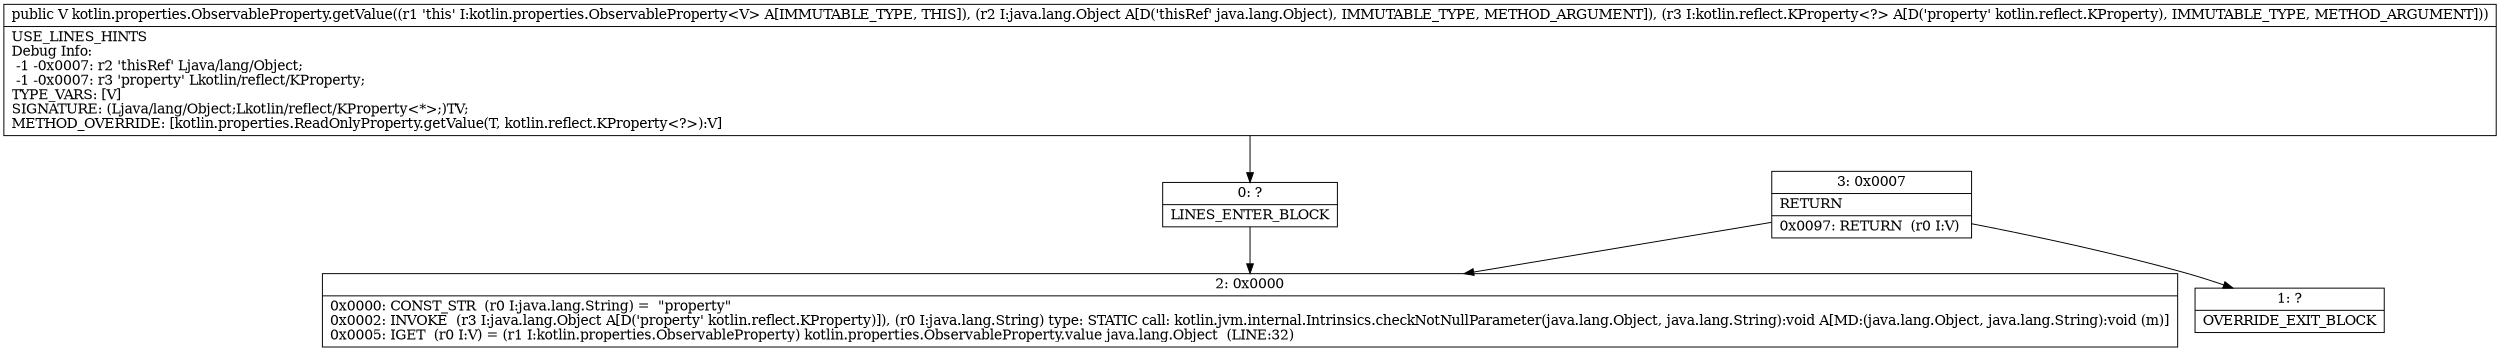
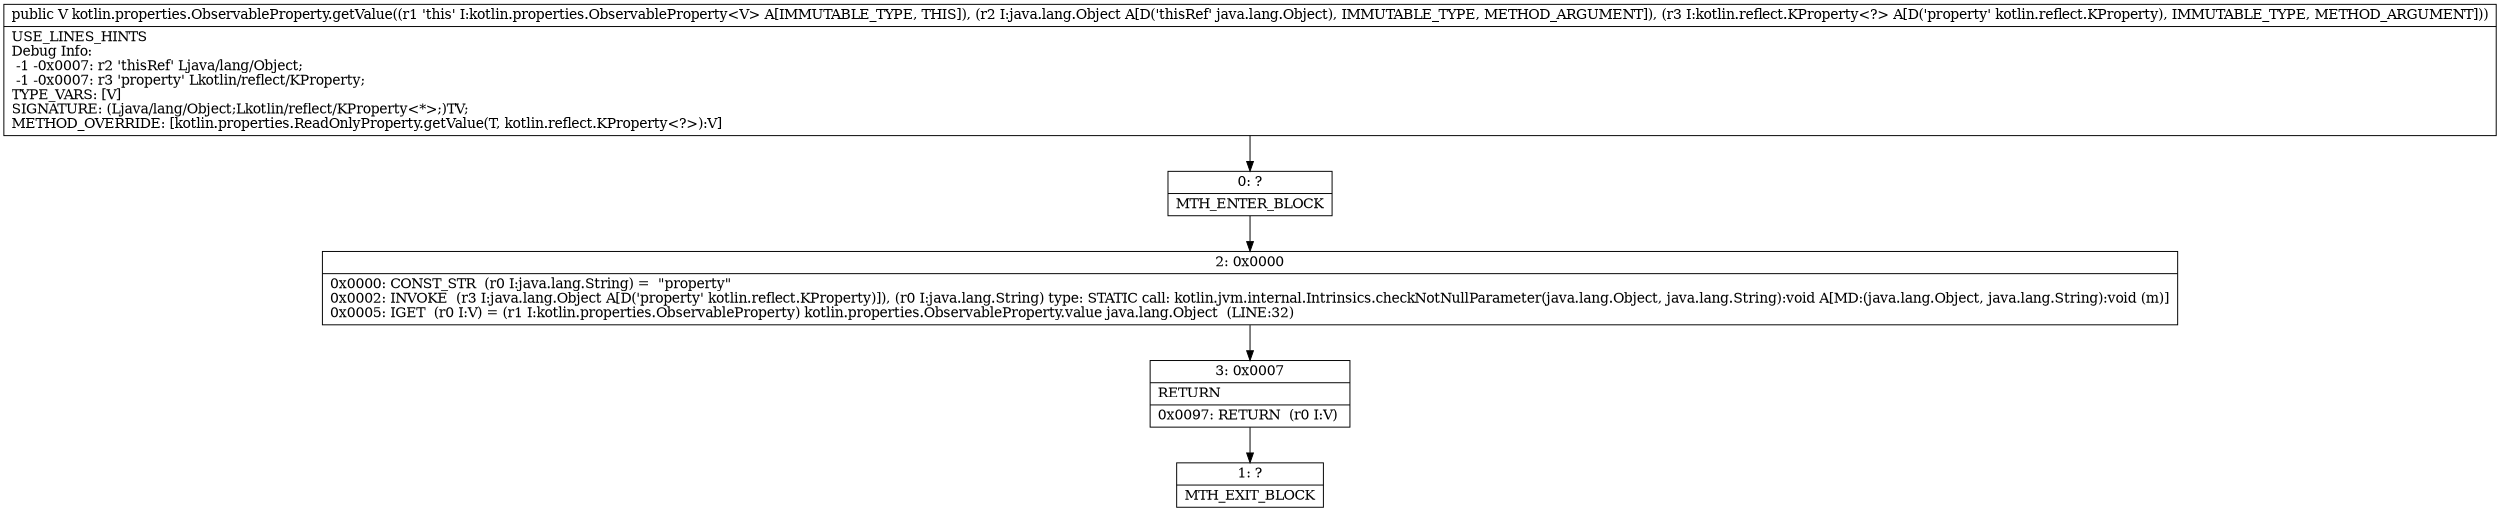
node "0: ?": text "LINES_ENTER_BLOCK" -> "MTH_ENTER_BLOCK"
edge "3: 0x0007" -> "2: 0x0000": reversed
node "1: ?": text "OVERRIDE_EXIT_BLOCK" -> "MTH_EXIT_BLOCK"
